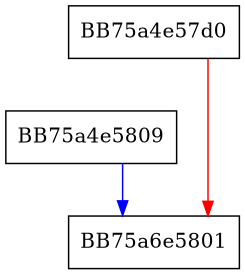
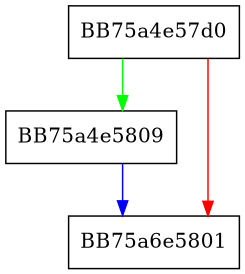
edge "BB75a4e57d0" -> "BB75a4e5809": added
